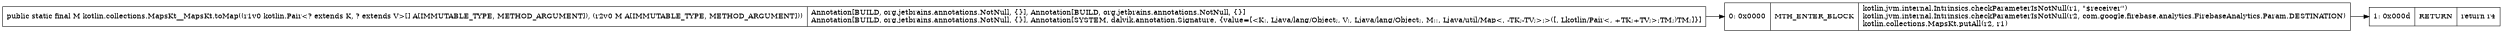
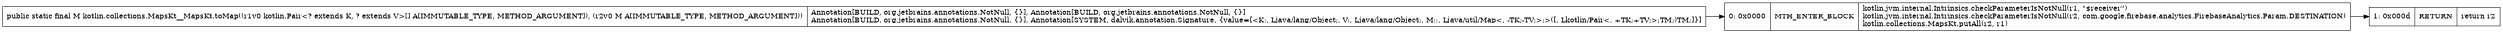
node "1: 0x000d": text "return r4" -> "return r2"
